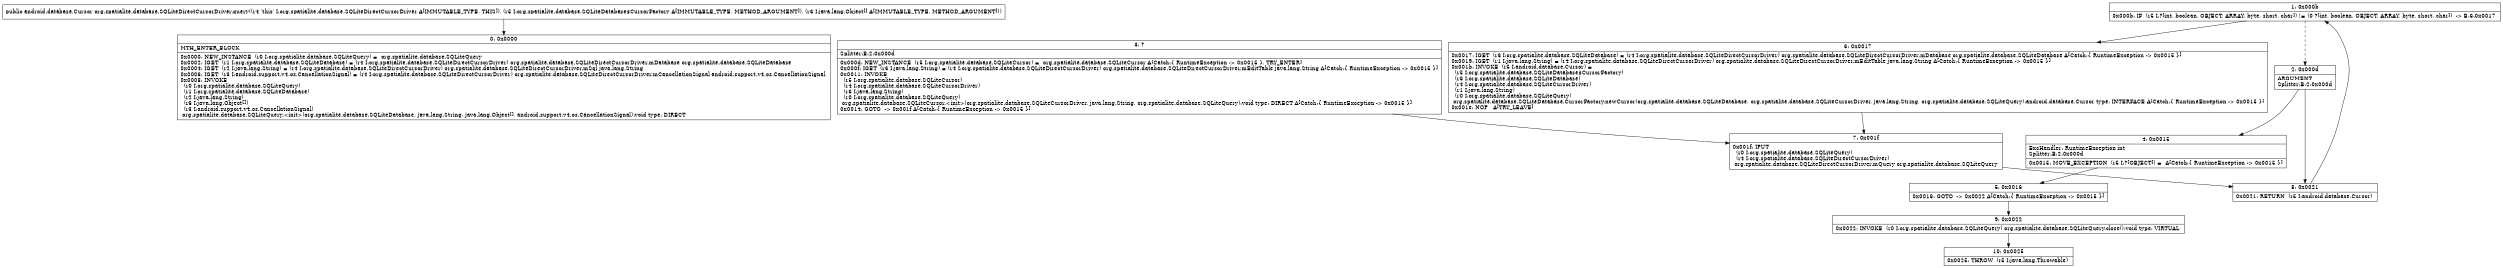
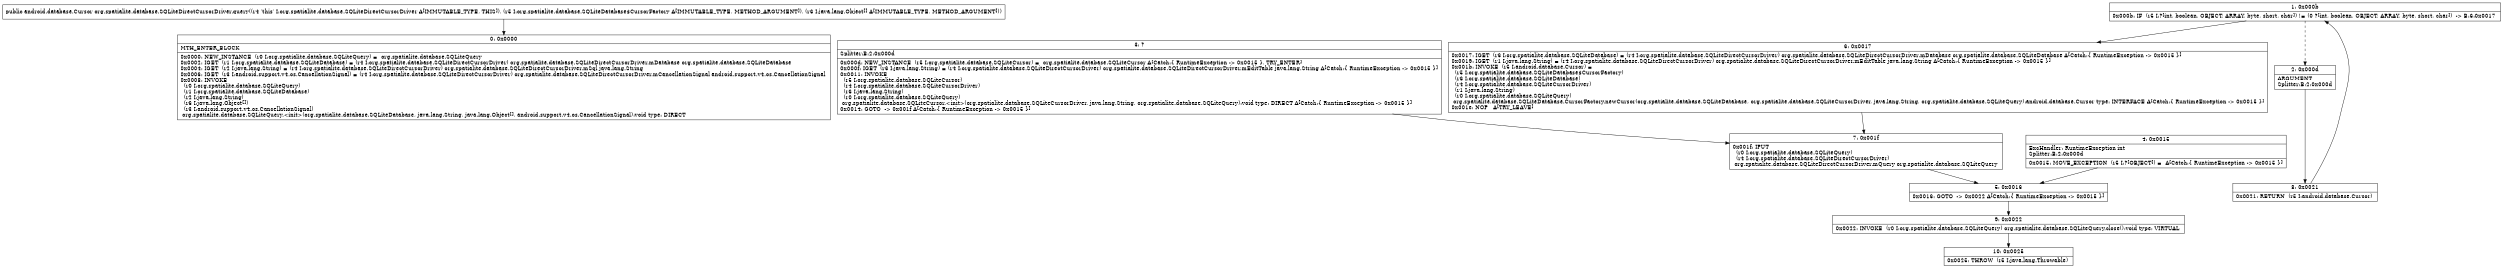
edge "2: 0x000d" -> "4: 0x0015": removed
edge "7: 0x001f" -> "8: 0x0021": now "7: 0x001f" -> "5: 0x0016"
